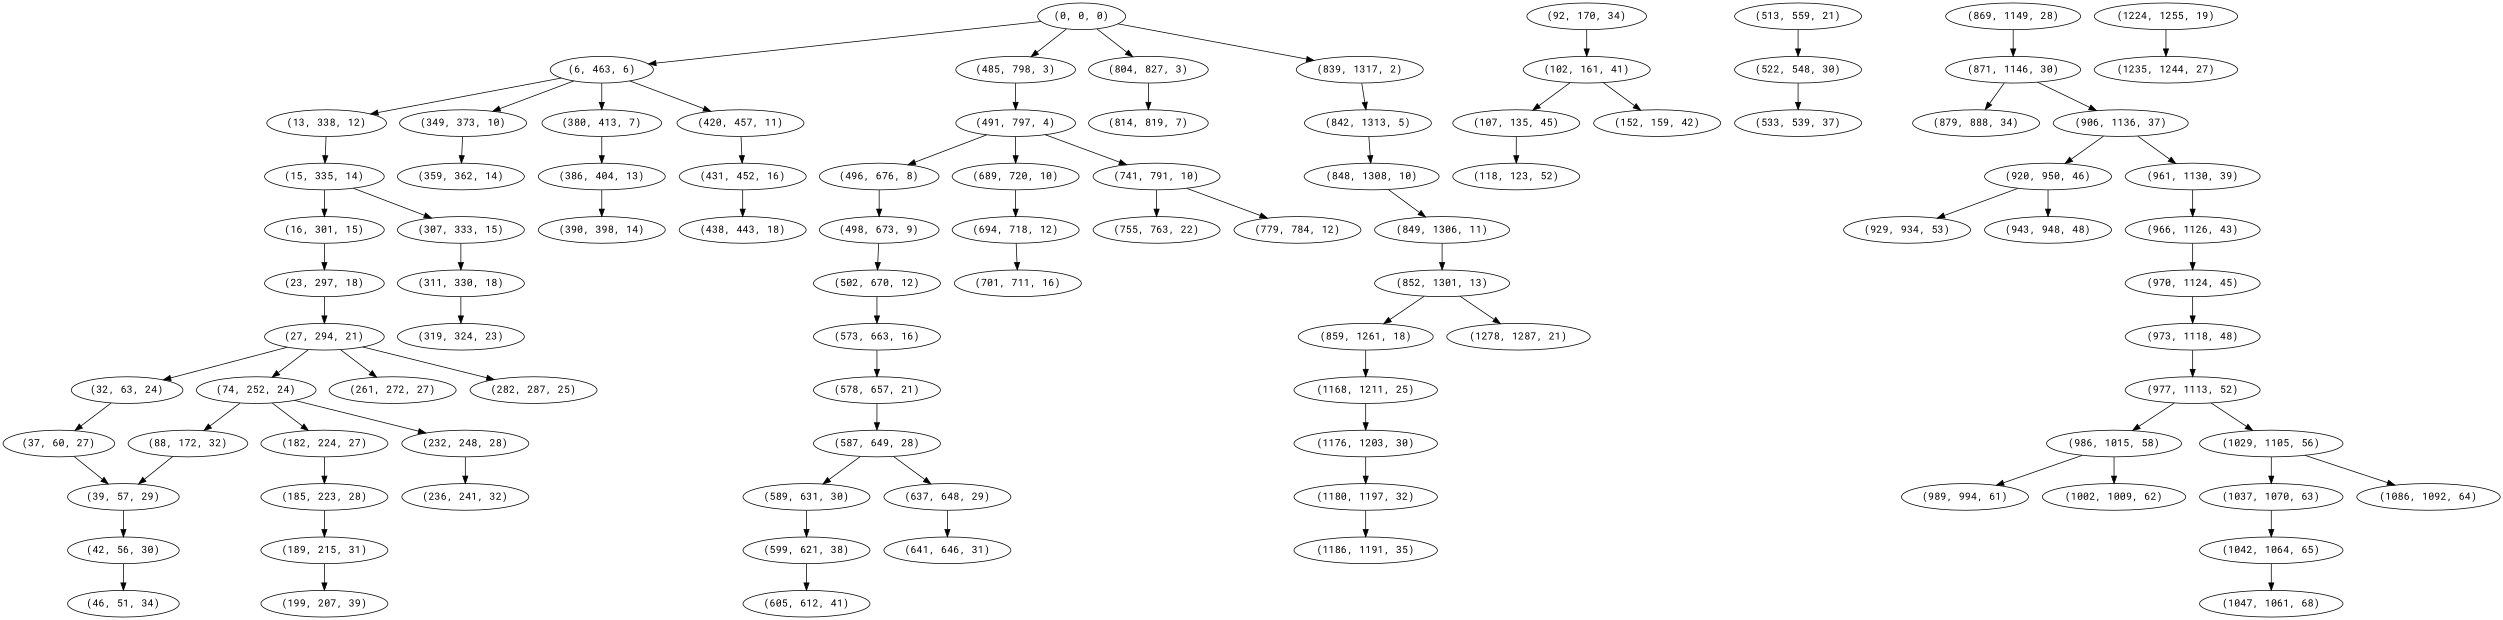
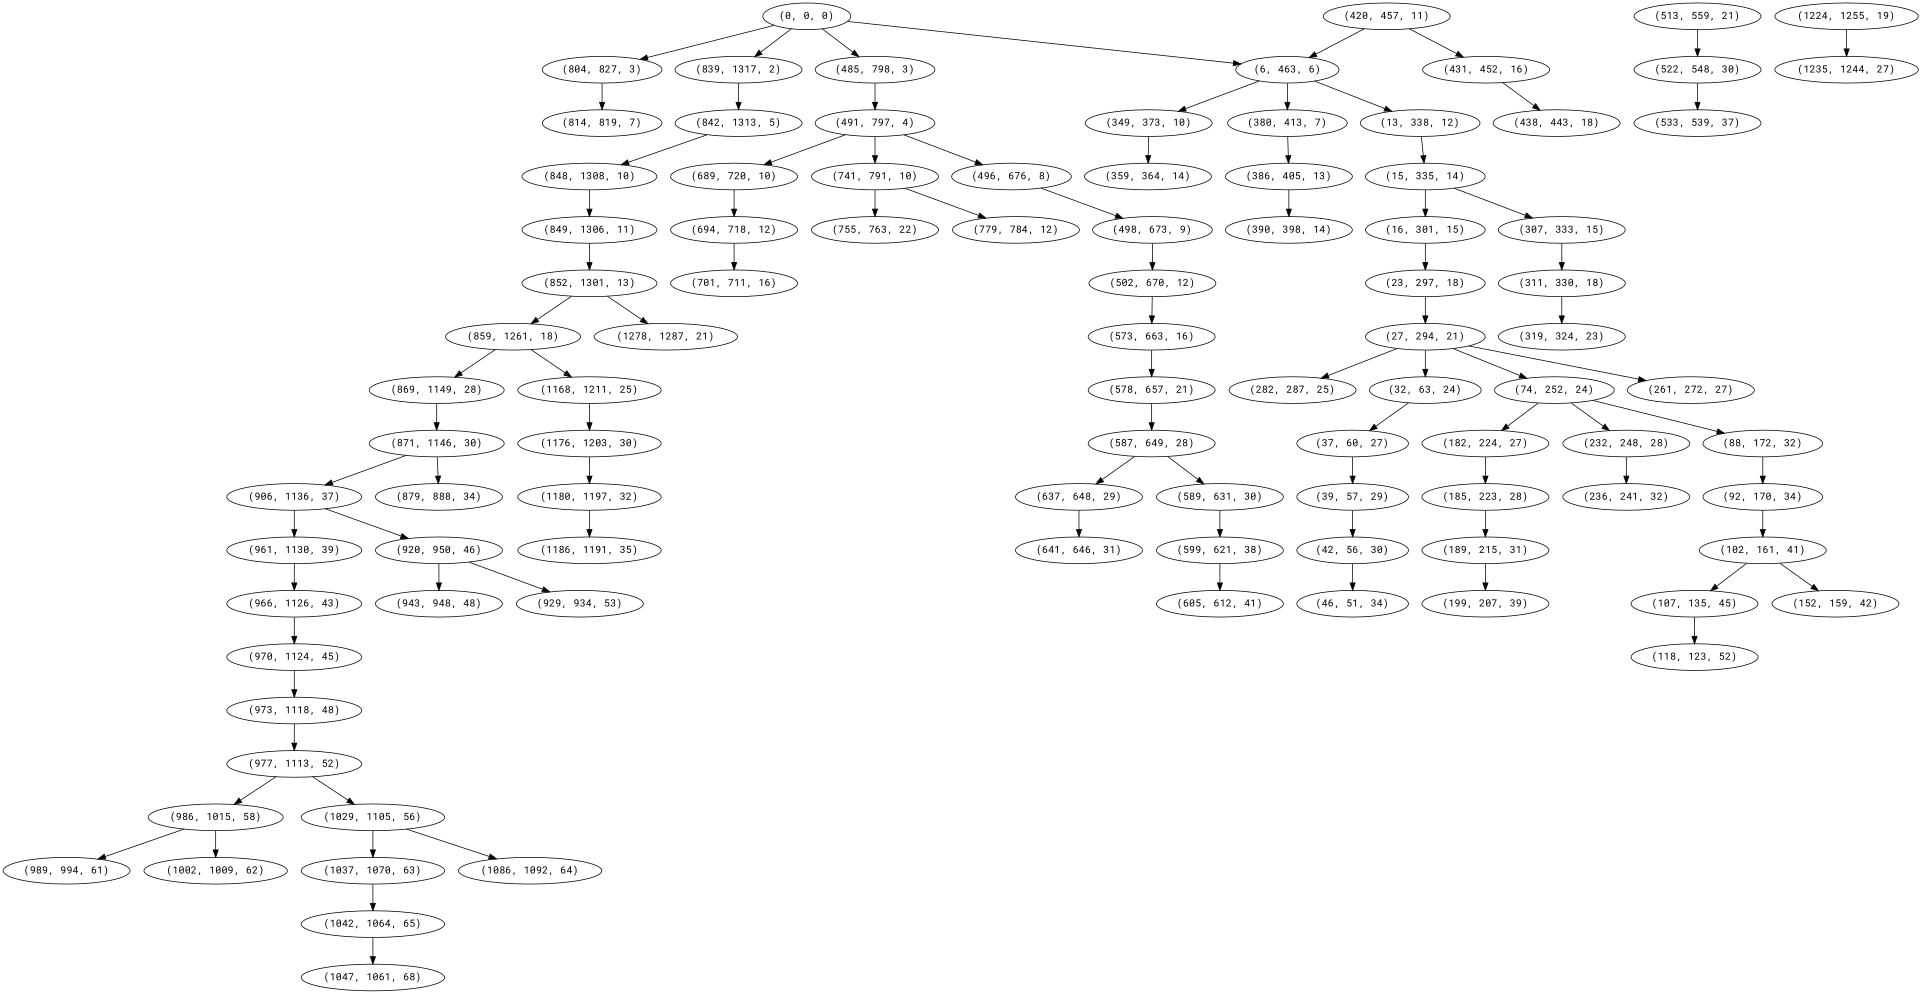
edge "(6, 463, 6)" -> "(420, 457, 11)": reversed
node "(359, 362, 14)": label "(359, 362, 14)" -> "(359, 364, 14)"
node "(386, 404, 13)": label "(386, 404, 13)" -> "(386, 405, 13)"
edge "(859, 1261, 18)" -> "(869, 1149, 28)": added
edge "(88, 172, 32)" -> "(39, 57, 29)": now "(88, 172, 32)" -> "(92, 170, 34)"
